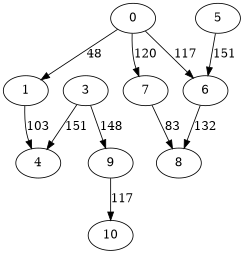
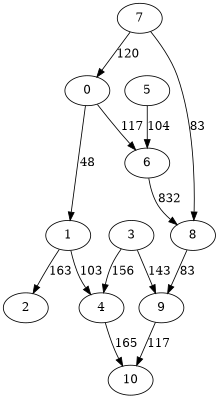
edge "0" -> "7": reversed
edge "5" -> "6": label "151" -> "104"
edge "3" -> "4": label "151" -> "156"
edge "3" -> "9": label "148" -> "143"
edge "6" -> "8": label "132" -> "832"
edge "8" -> "9": added, label "83"
node "2": added
edge "4" -> "10": added, label "165"
